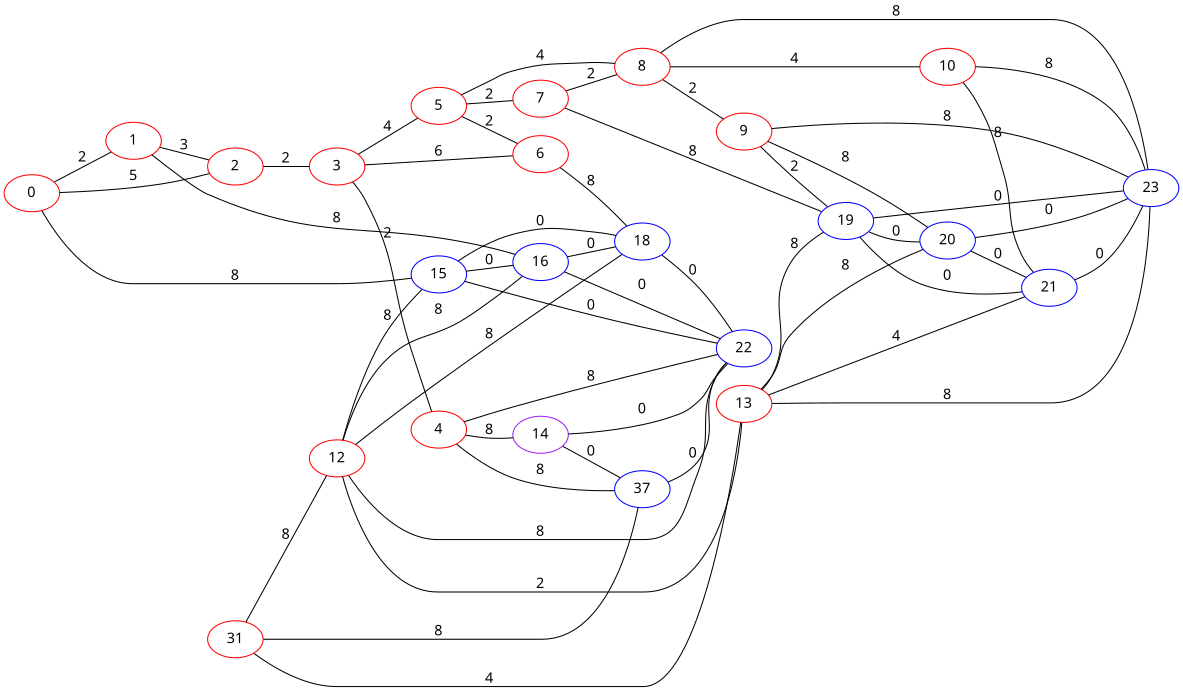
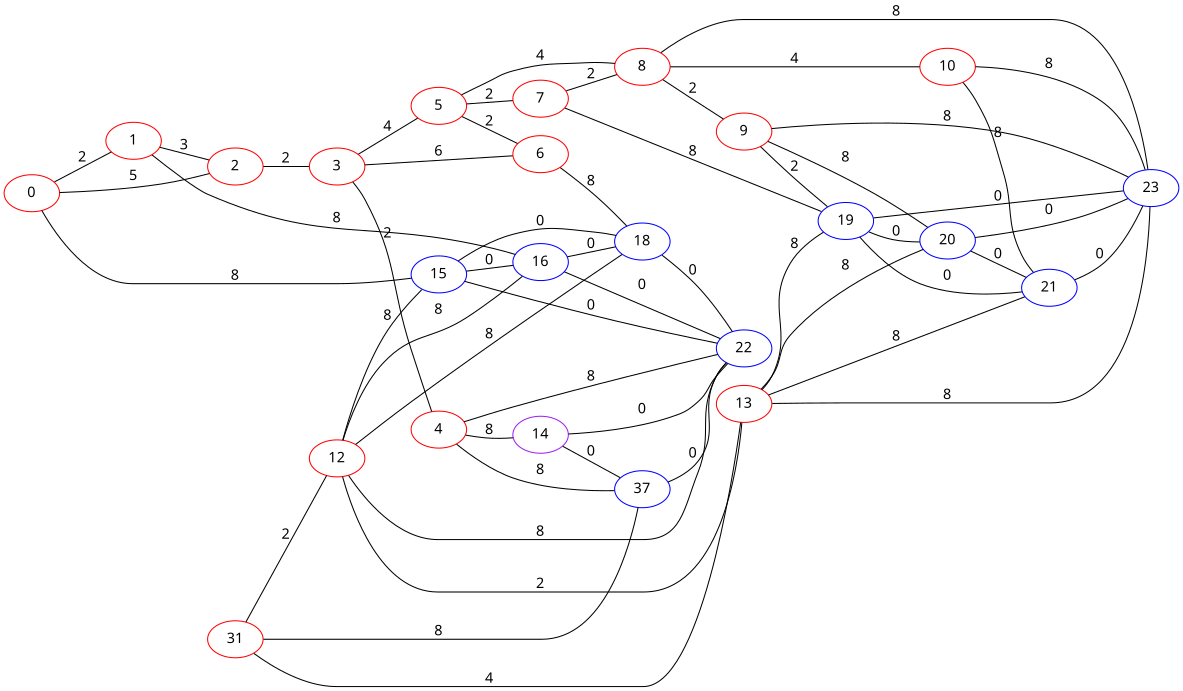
edge "21" -- "13": label "4" -> "8"
edge "12" -- "31": label "8" -> "2"
